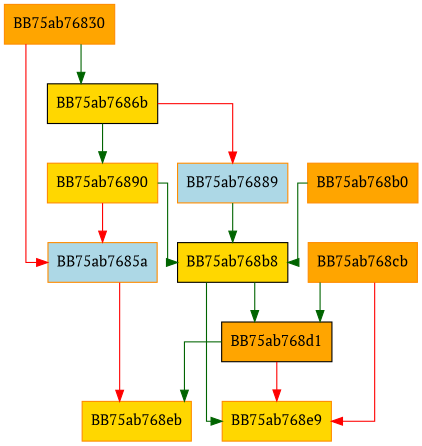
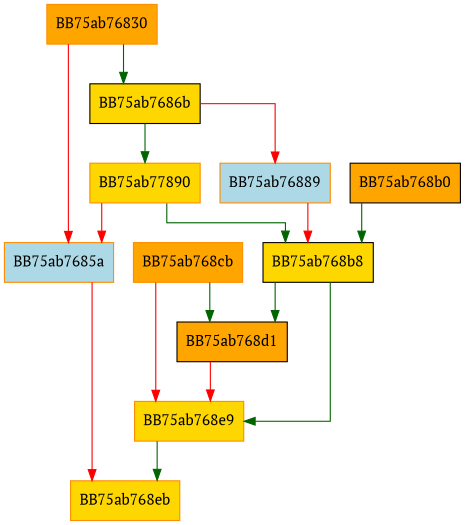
node "BB75ab76890": label "BB75ab76890" -> "BB75ab77890"
node "BB75ab768b0": color darkorange -> black
edge "BB75ab76889" -> "BB75ab768b8": color darkgreen -> red
edge "BB75ab768d1" -> "BB75ab768eb": now "BB75ab768e9" -> "BB75ab768eb"
